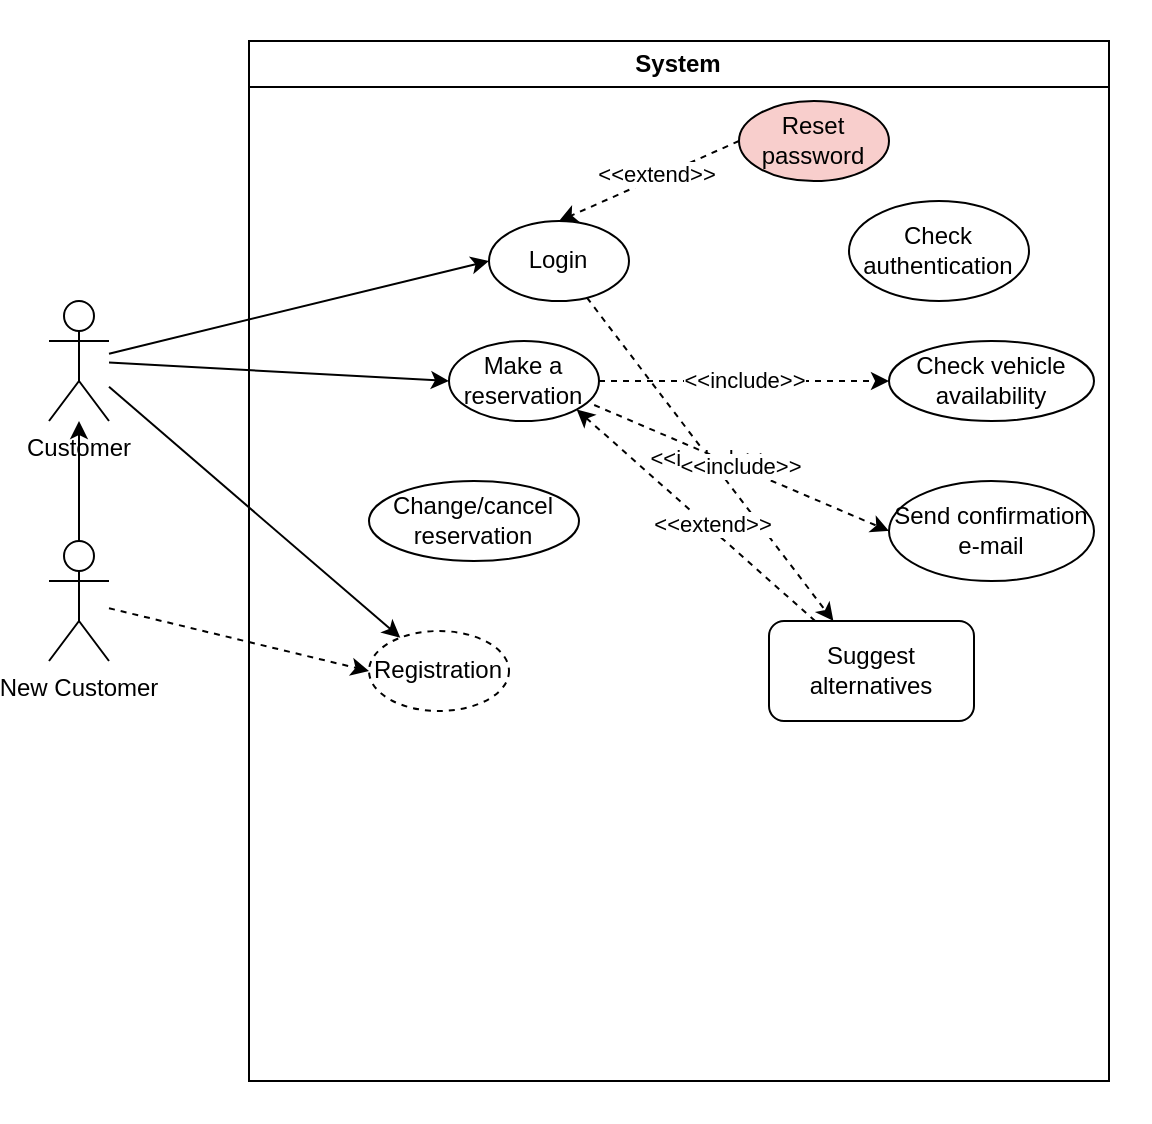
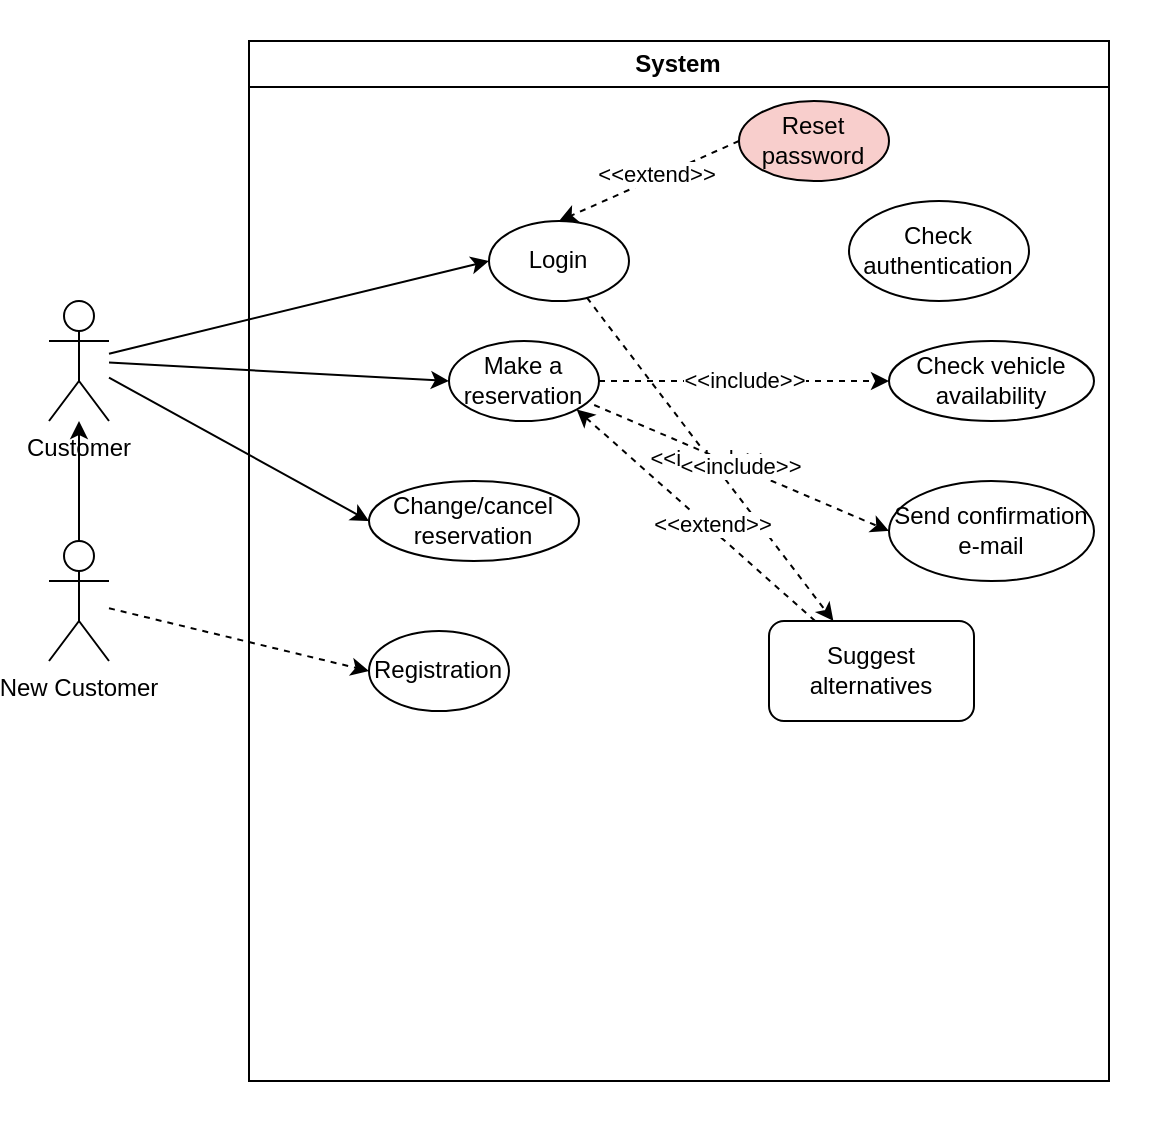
edge "Customer" -> "Registration": now "Customer" -> "Change/cancel reservation"
node "Registration": style dashed -> solid
